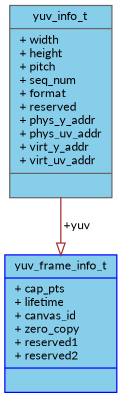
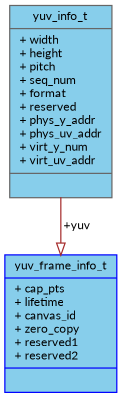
node "yuv_info_t": text "+ virt_y_addr" -> "+ virt_y_num"
